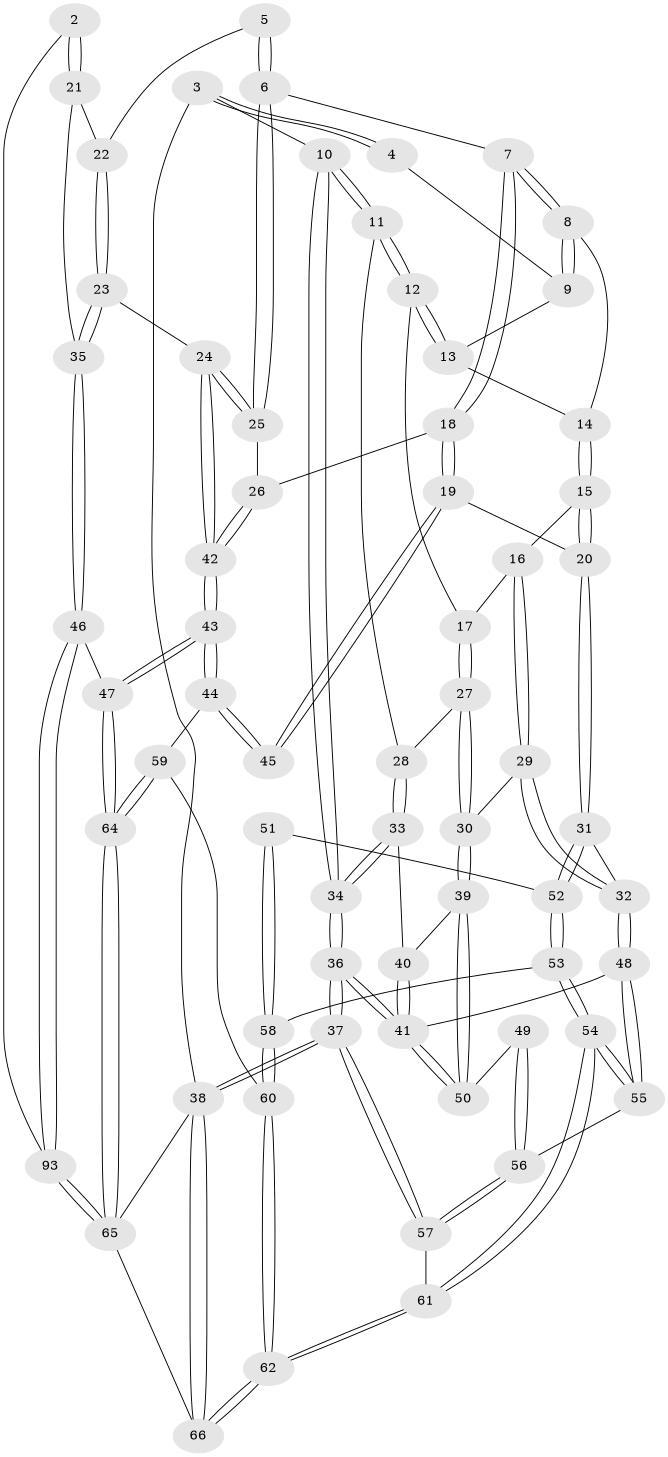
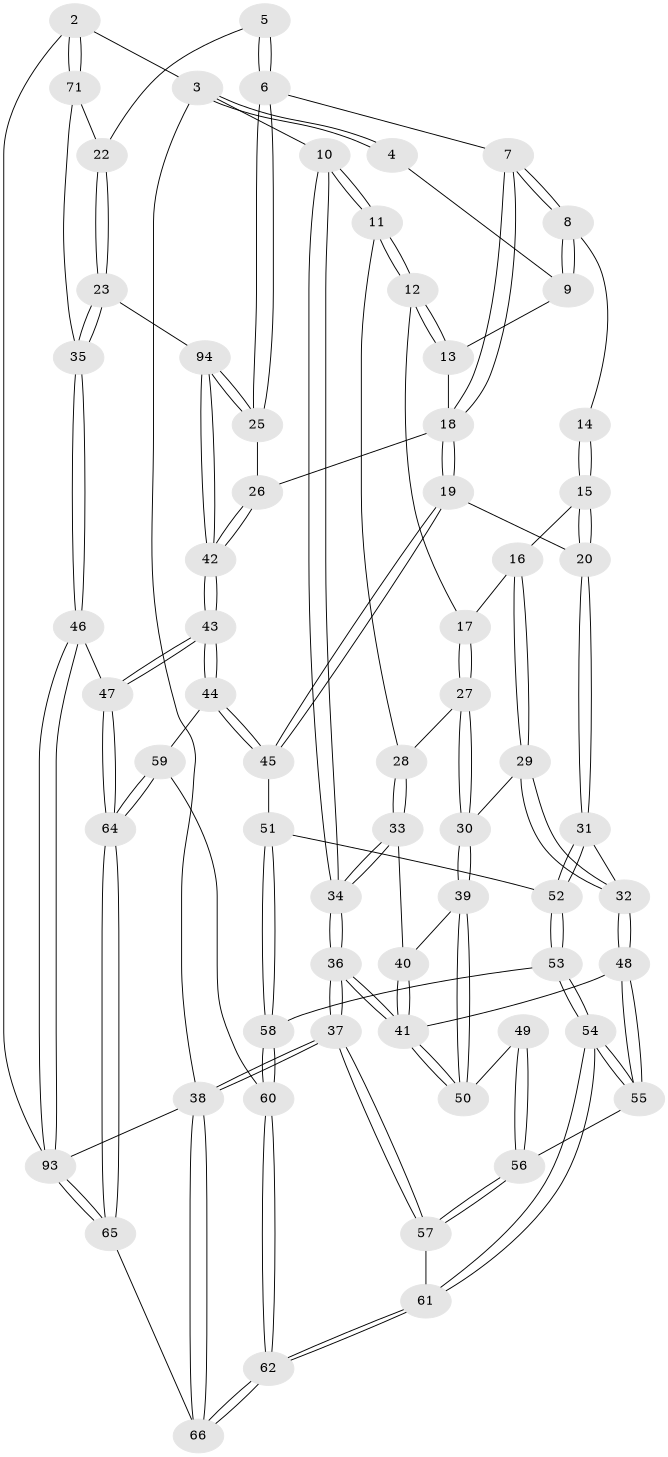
edge "2" -- "3": added
node "21": label "21" -> "71"
node "24": label "24" -> "94"
edge "13" -- "14": now "13" -- "18"
edge "45" -- "51": added
edge "38" -- "65": now "38" -- "93"
